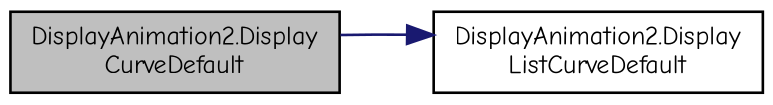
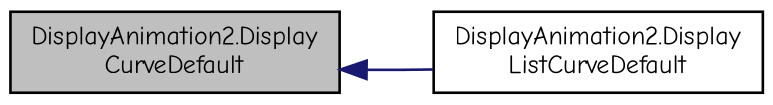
edge "DisplayAnimation2.Display CurveDefault" -> "DisplayAnimation2.Display ListCurveDefault": reversed
